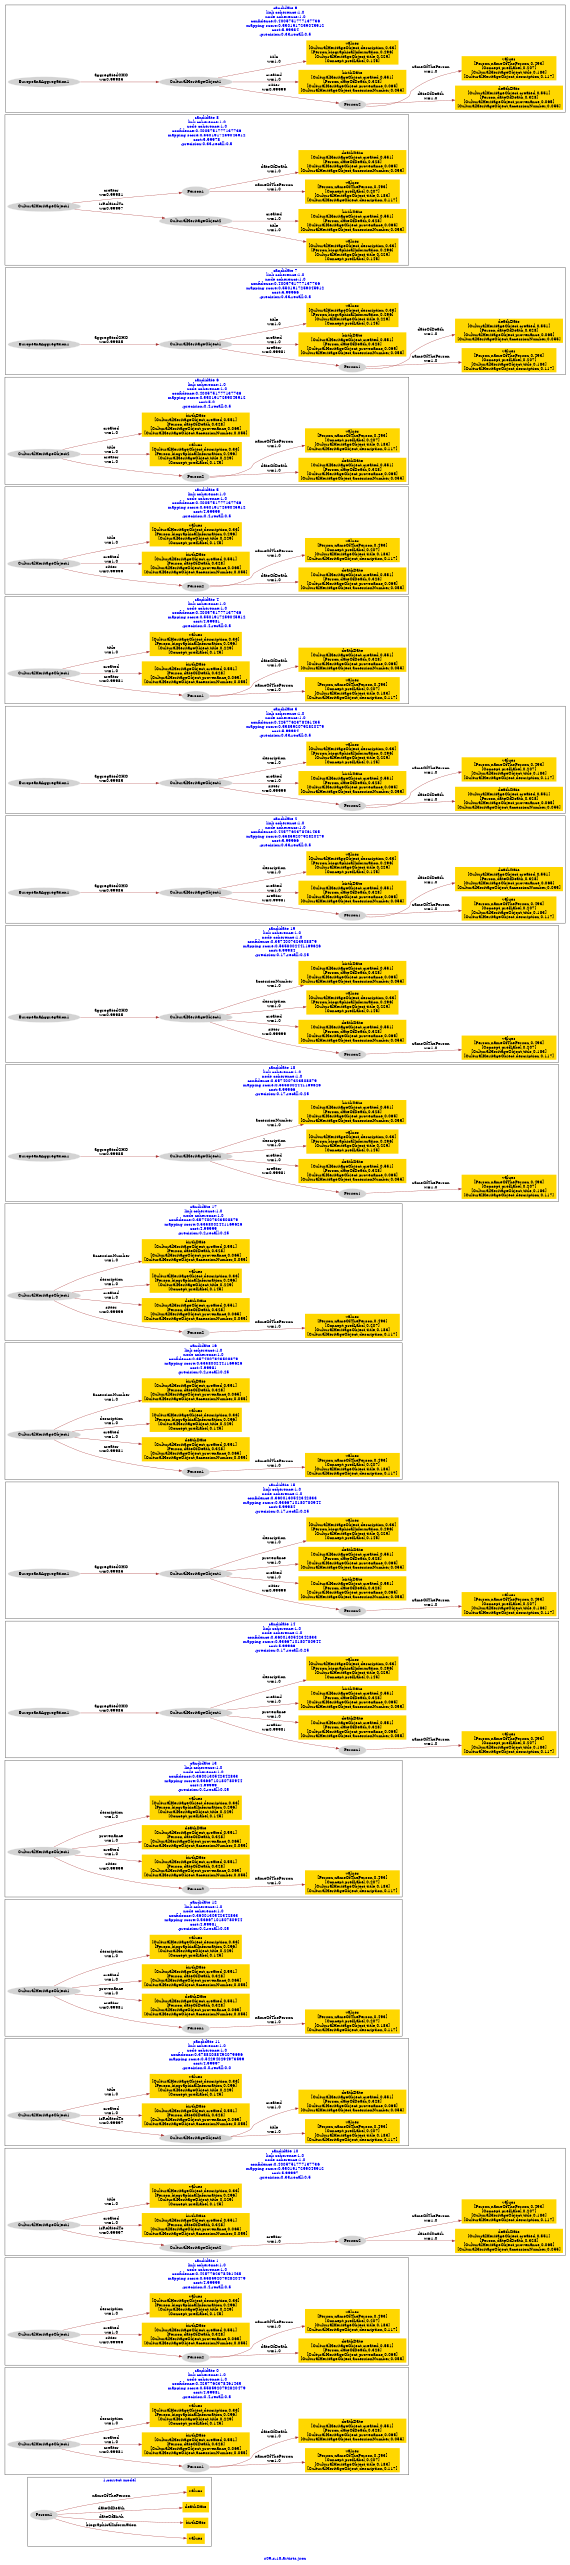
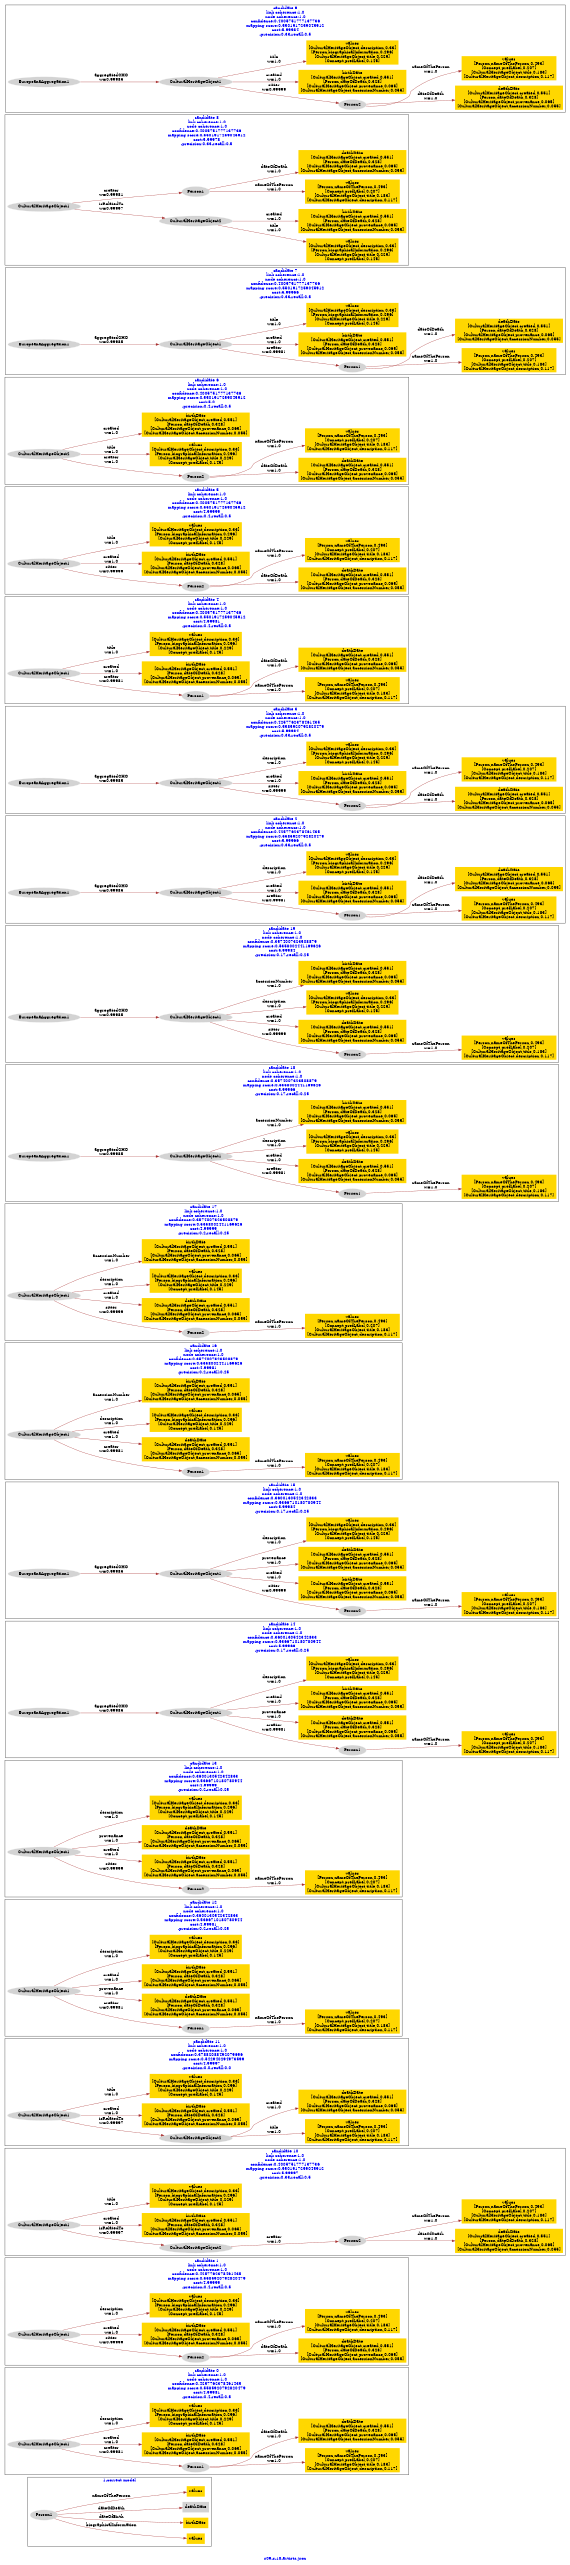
node "deathDate": fillcolor gold -> lightgray
